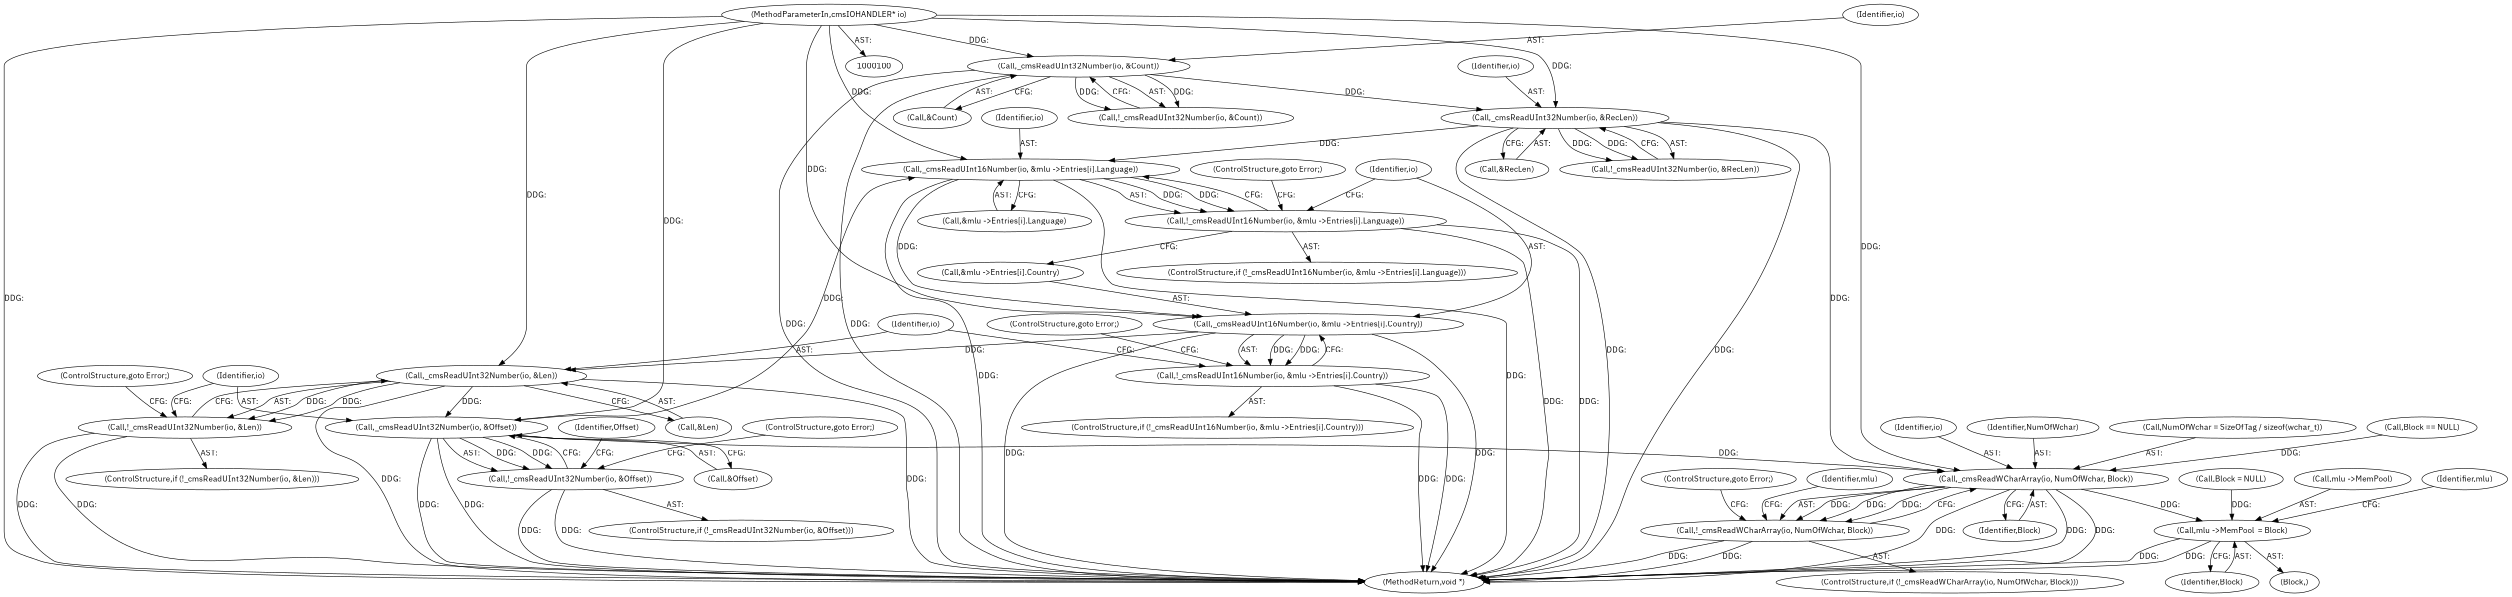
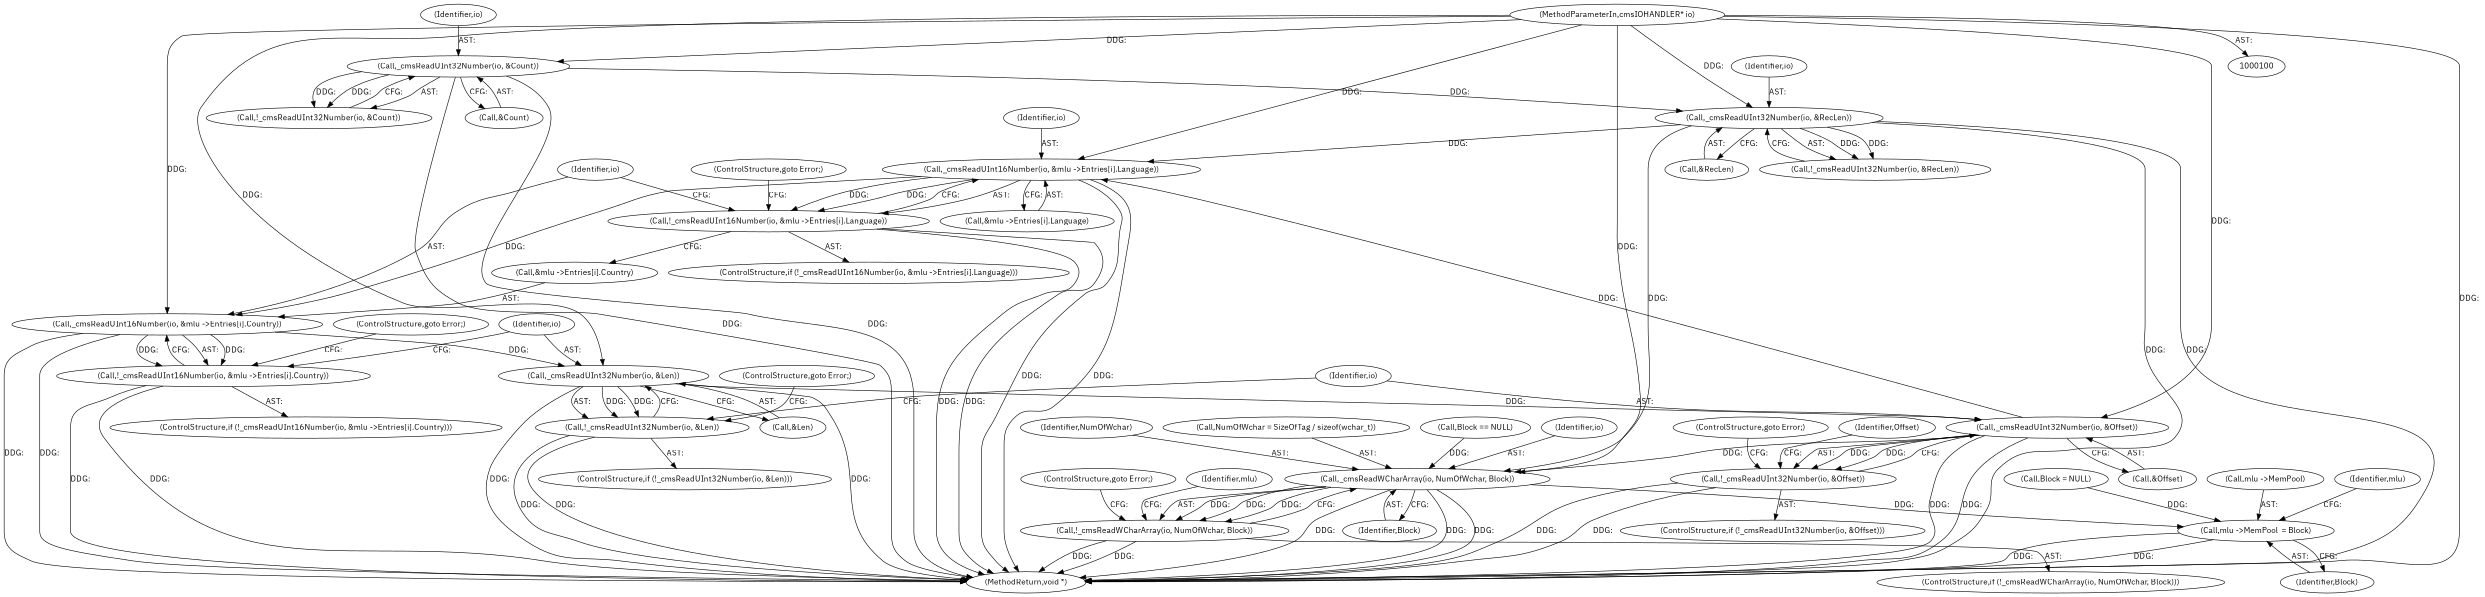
node "(Block,)": removed
